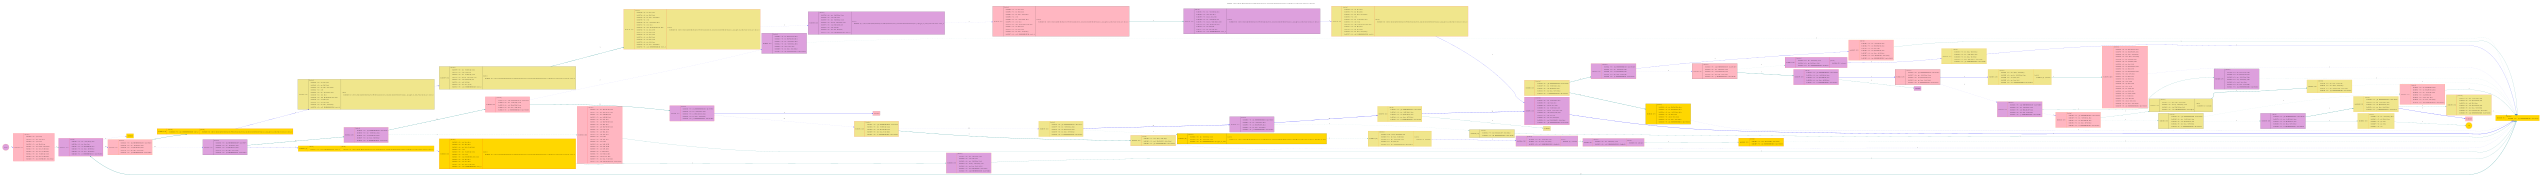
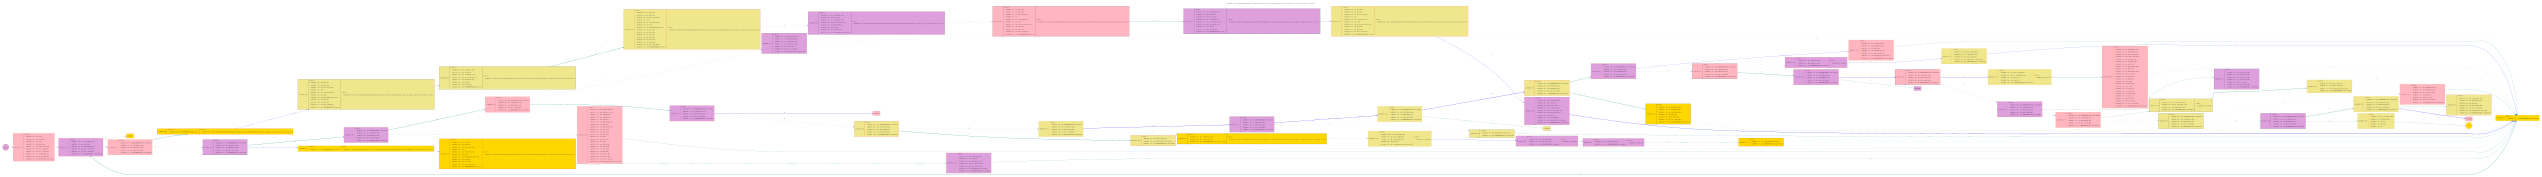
edge "0x40139e [22]" -> "0x4017fc [43]": now "0x40139e [22]" -> "0x4013b4 [22]"
